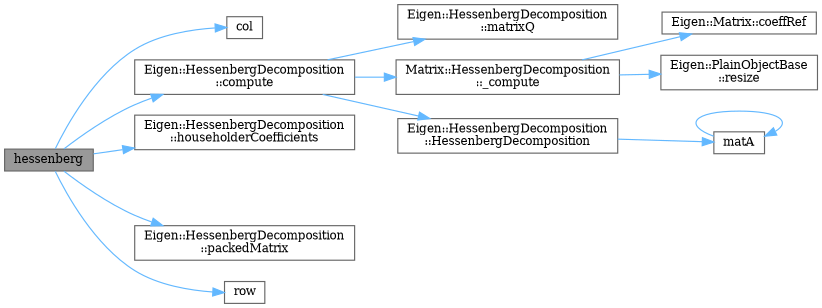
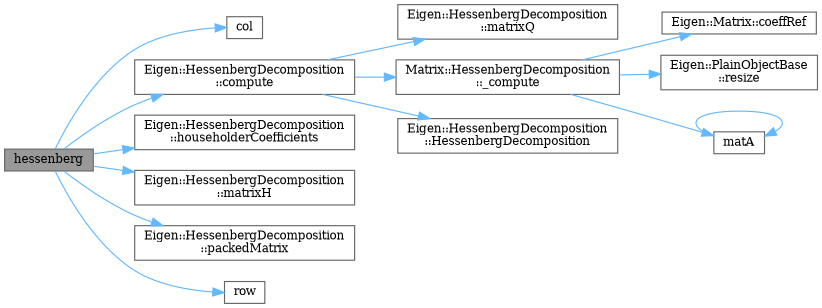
edge "Eigen::HessenbergDecomposition ::HessenbergDecomposition" -> "matA": now "Matrix::HessenbergDecomposition ::_compute" -> "matA"
node "Eigen::HessenbergDecomposition ::matrixH": added
